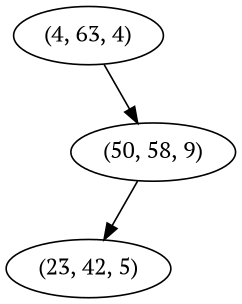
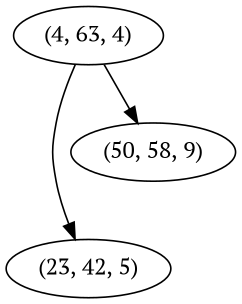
edge "(50, 58, 9)" -> "(23, 42, 5)": now "(4, 63, 4)" -> "(23, 42, 5)"
